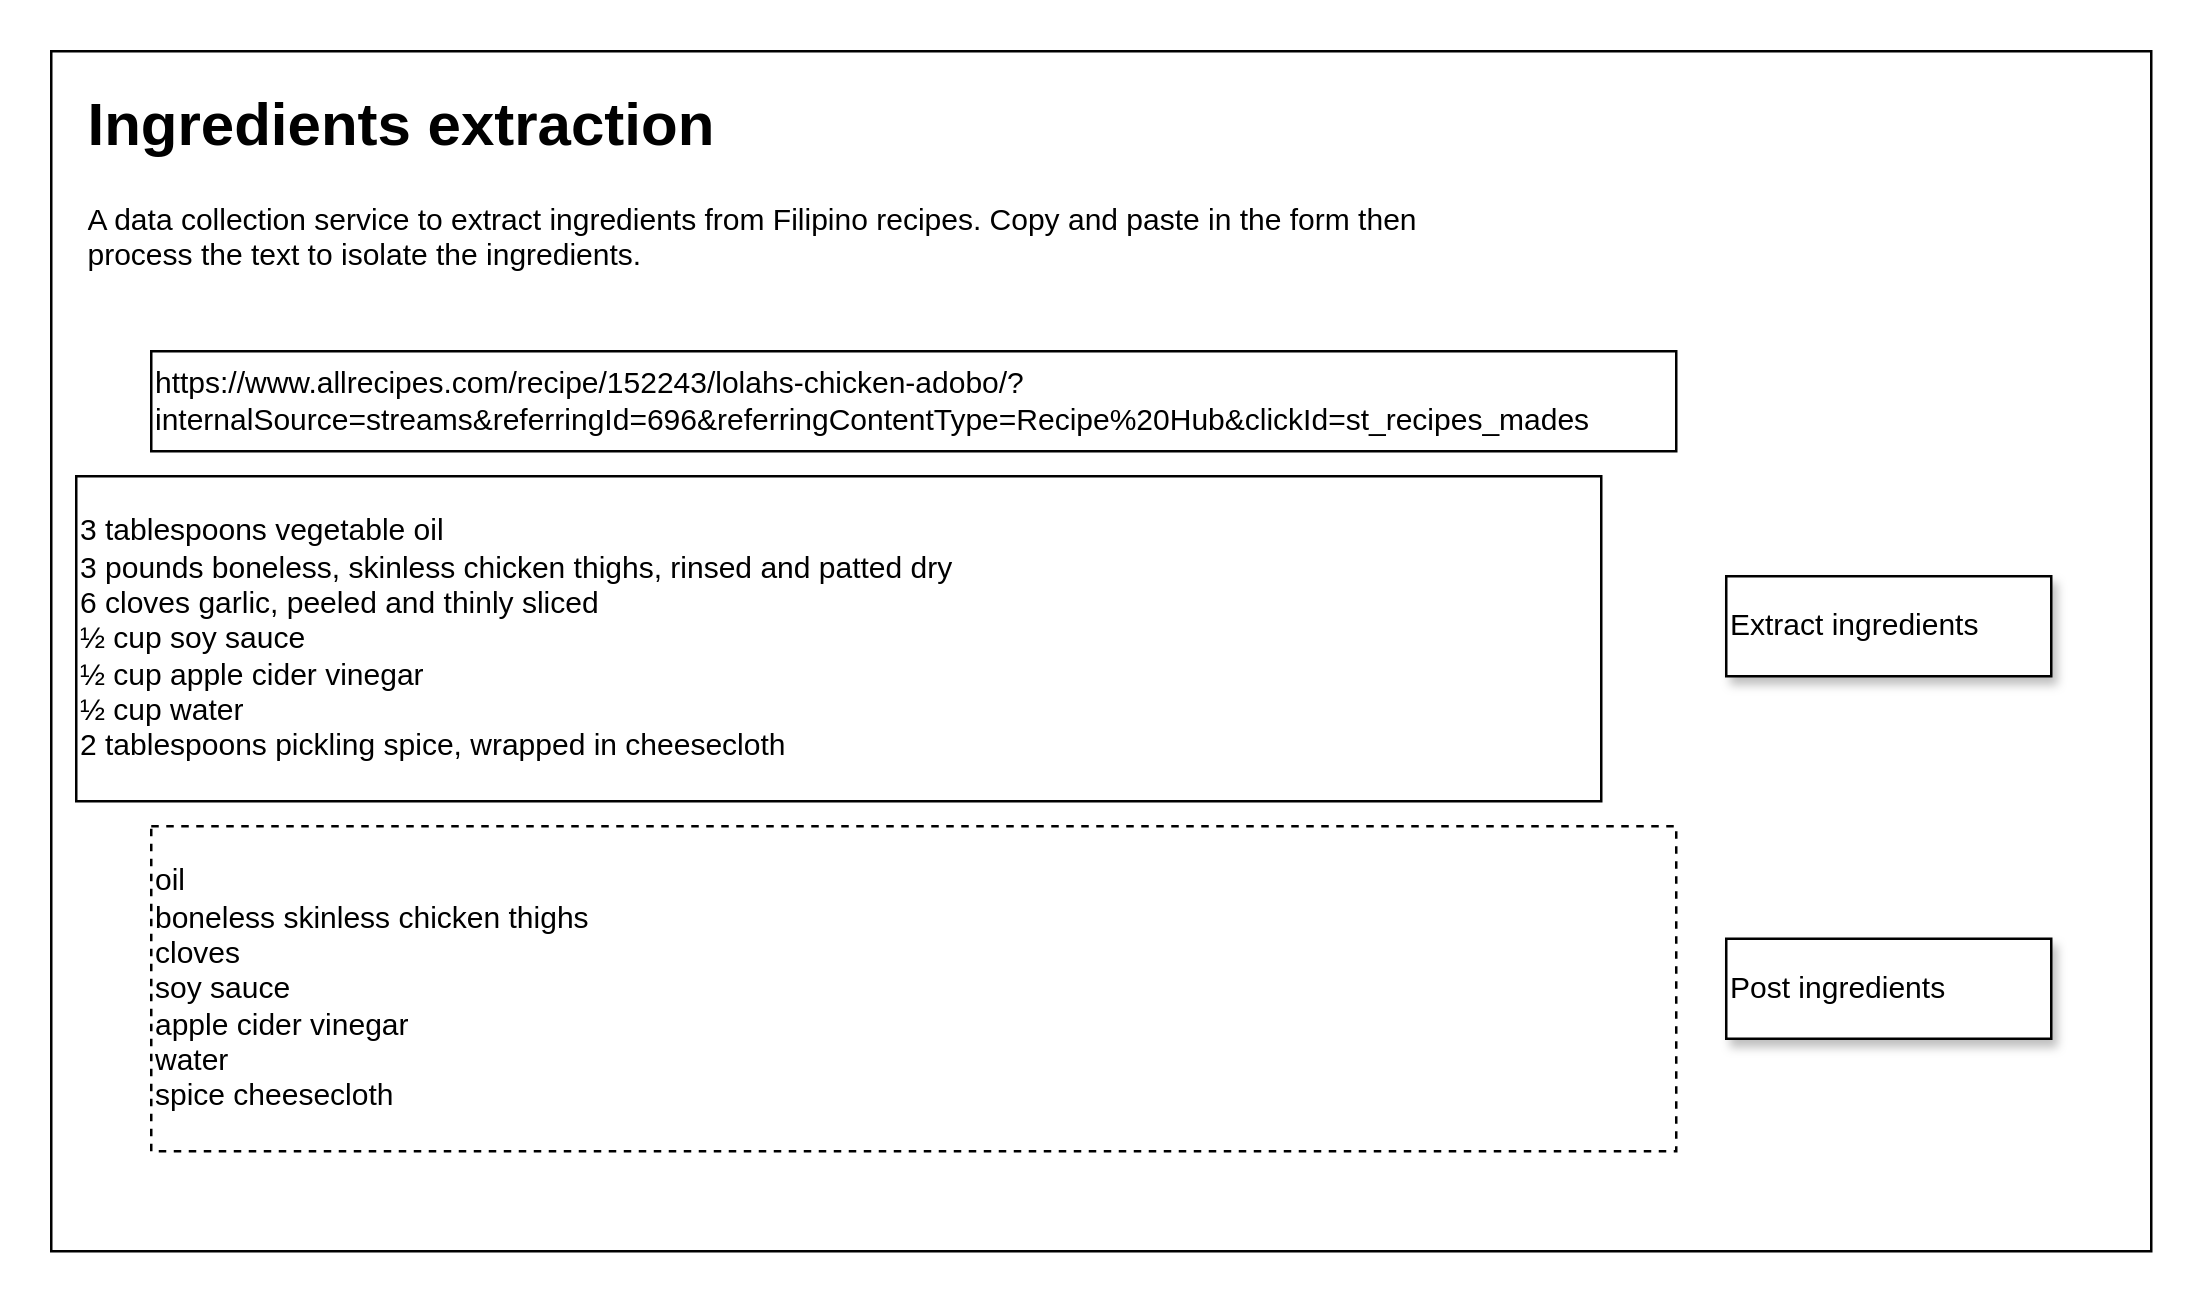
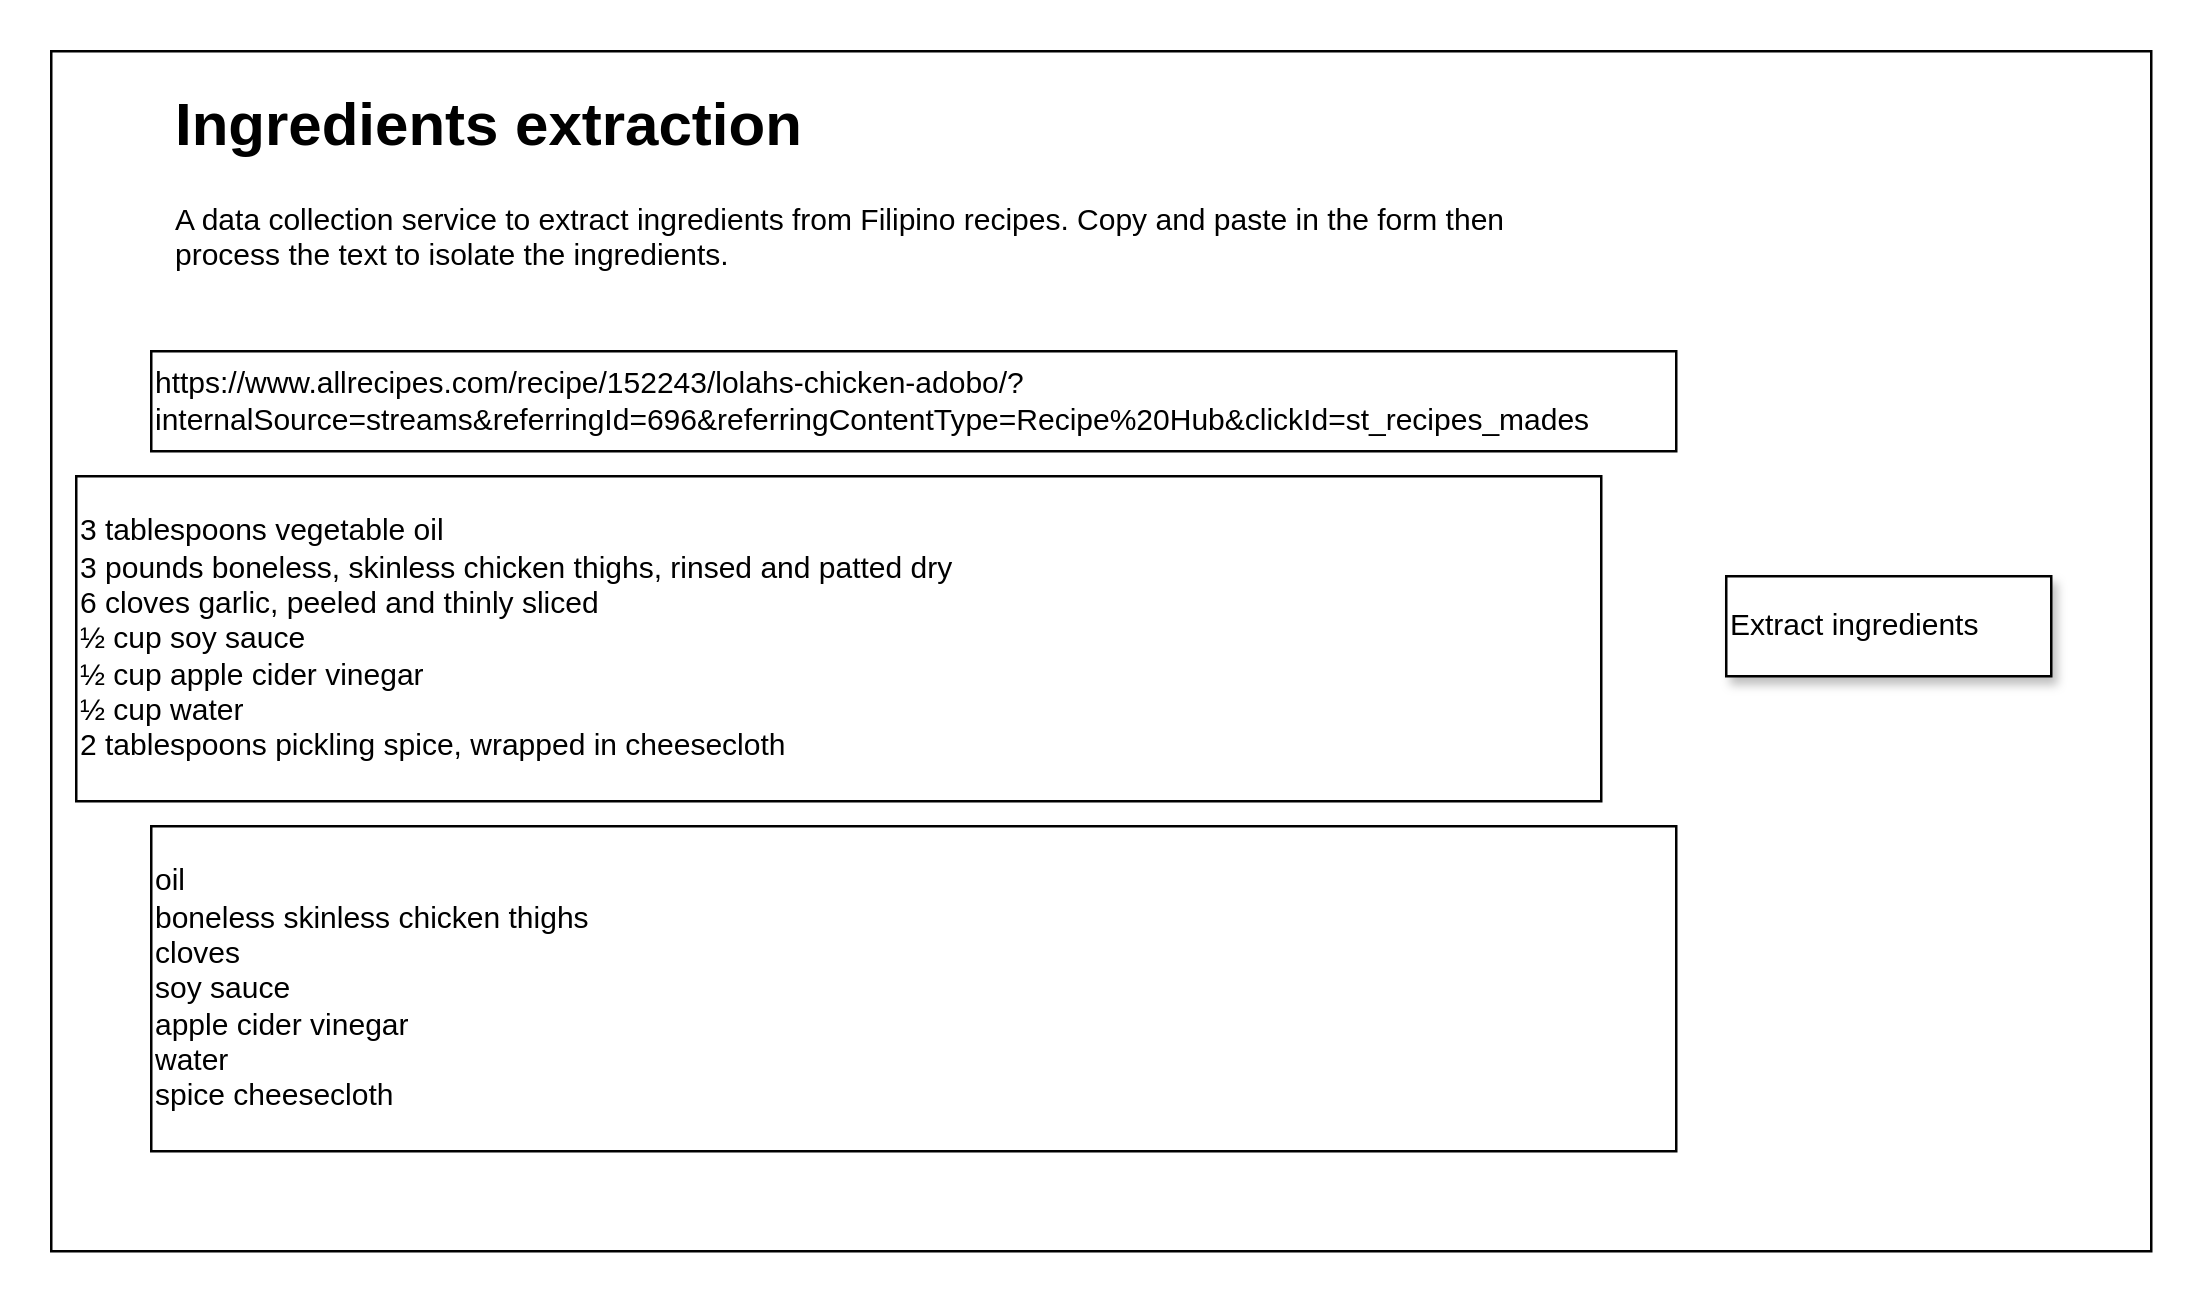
node "Ingredients extraction A data collection service to extract ingredients from Filipino recipes. Copy and paste in the form then process the text to isolate the ingredients.": moved (751, 189) -> (839, 189)
node "oil boneless skinless chicken thighs cloves soy sauce apple cider vinegar water spice cheesecloth": style dashed -> solid
node "Post ingredients": removed
